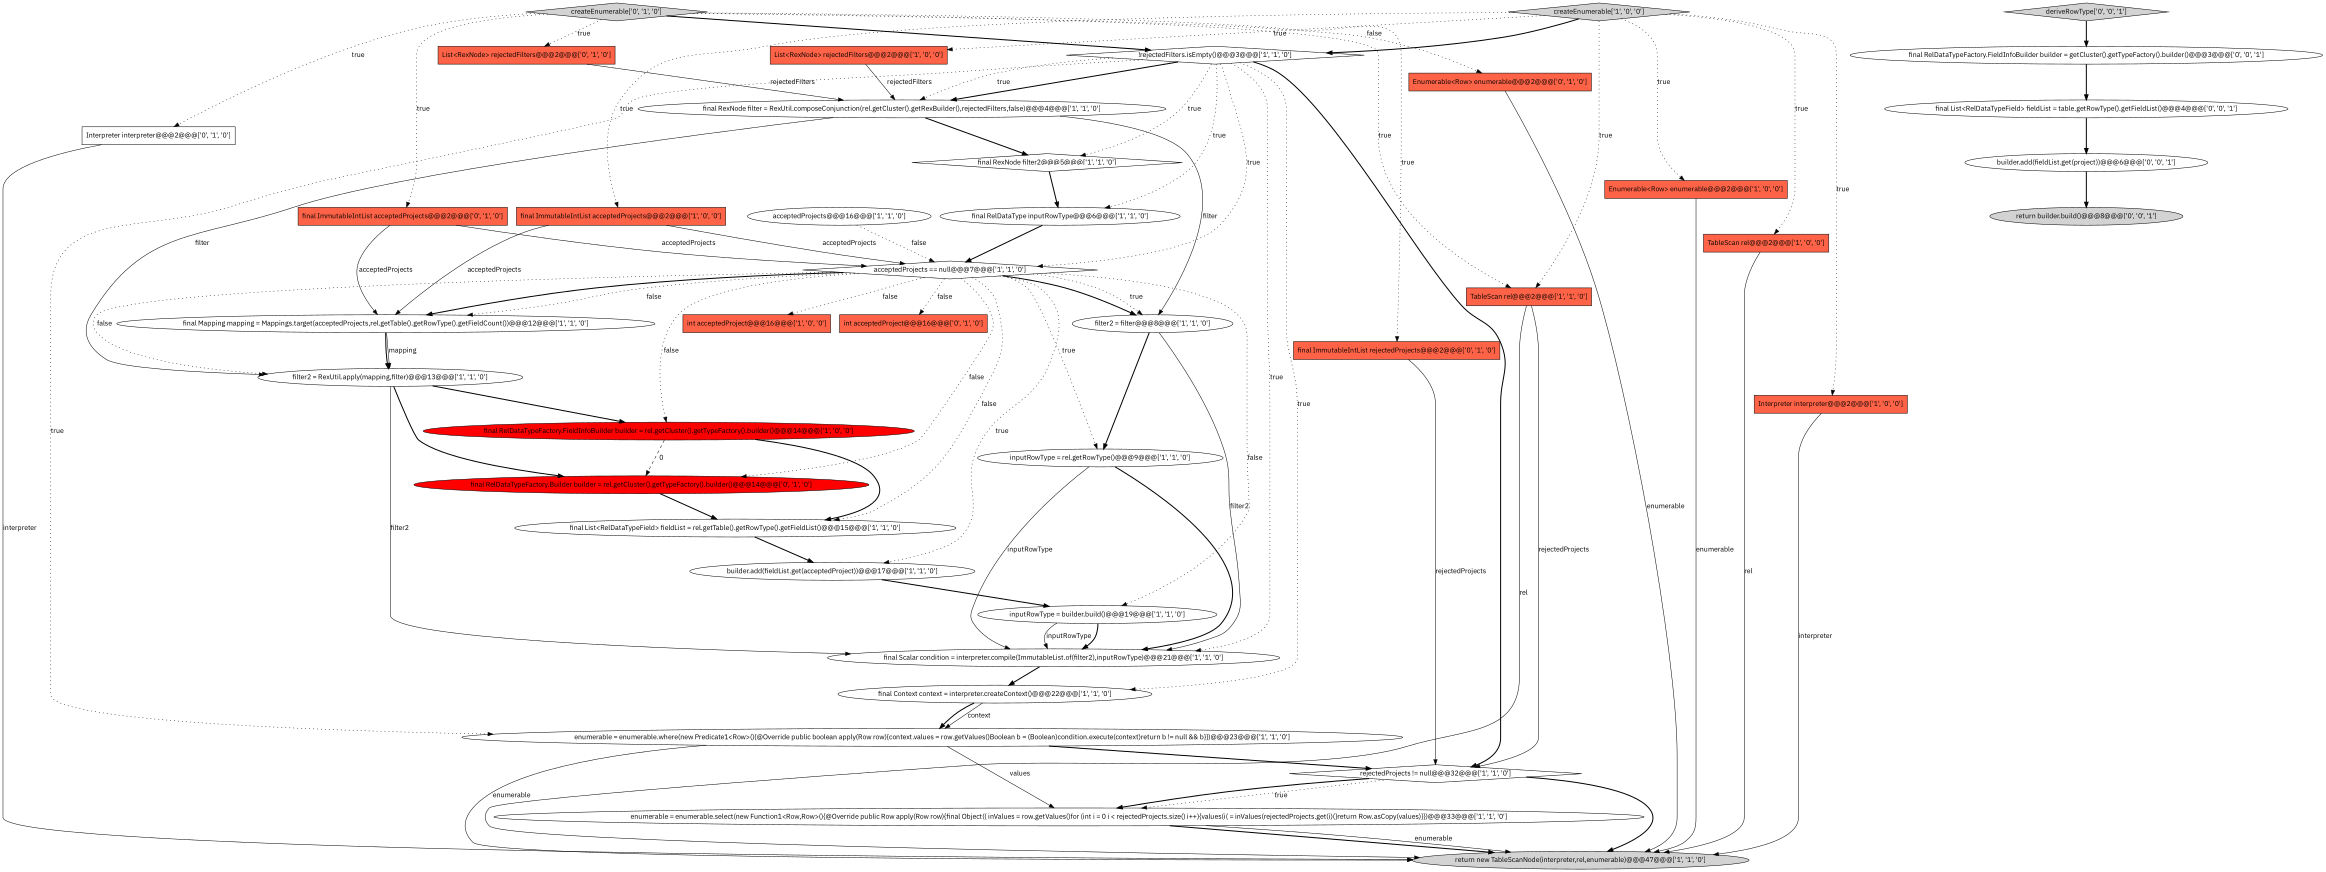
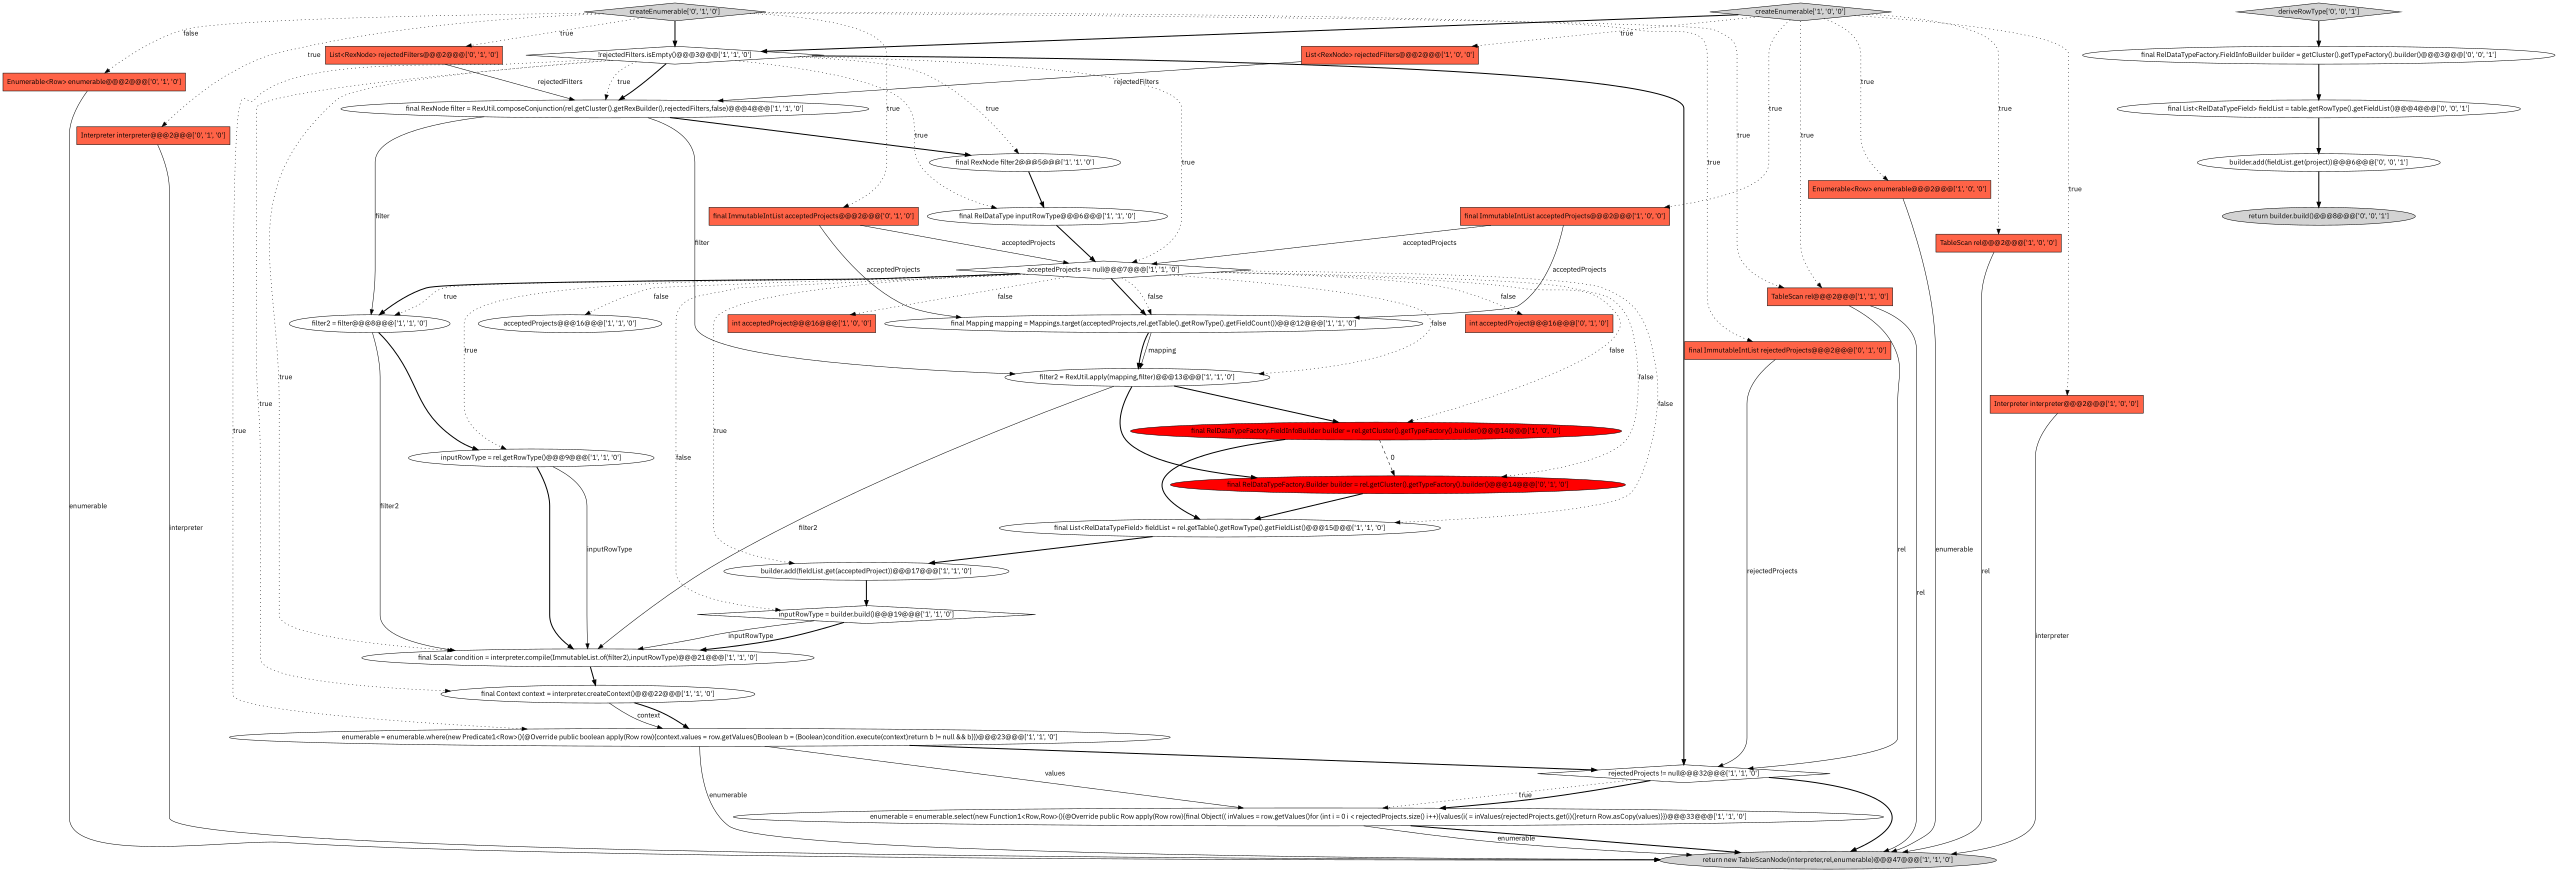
node "Interpreter interpreter@@@2@@@['0', '1', '0']": fillcolor white -> tomato
node "final RexNode filter2@@@5@@@['1', '1', '0']": shape diamond -> ellipse
edge "acceptedProjects@@@16@@@['1', '1', '0']" -> "acceptedProjects == null@@@7@@@['1', '1', '0']": reversed
edge "TableScan rel@@@2@@@['1', '1', '0']" -> "rejectedProjects != null@@@32@@@['1', '1', '0']": label "rejectedProjects" -> "rel"
node "inputRowType = builder.build()@@@19@@@['1', '1', '0']": shape ellipse -> diamond
